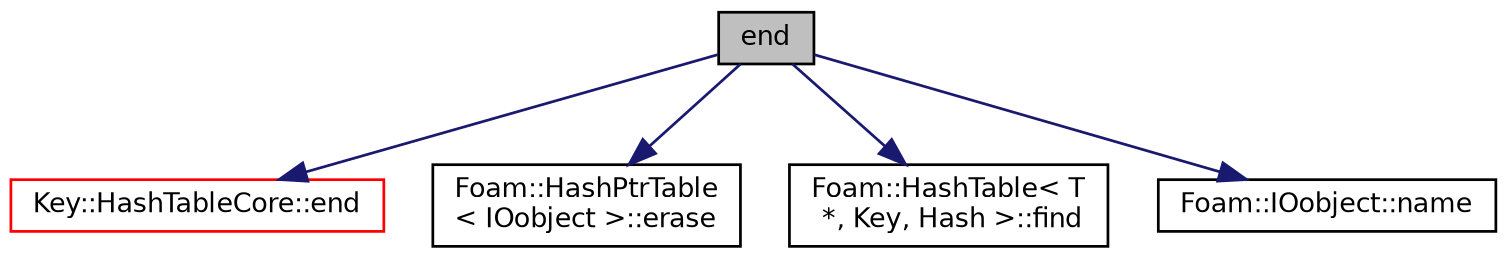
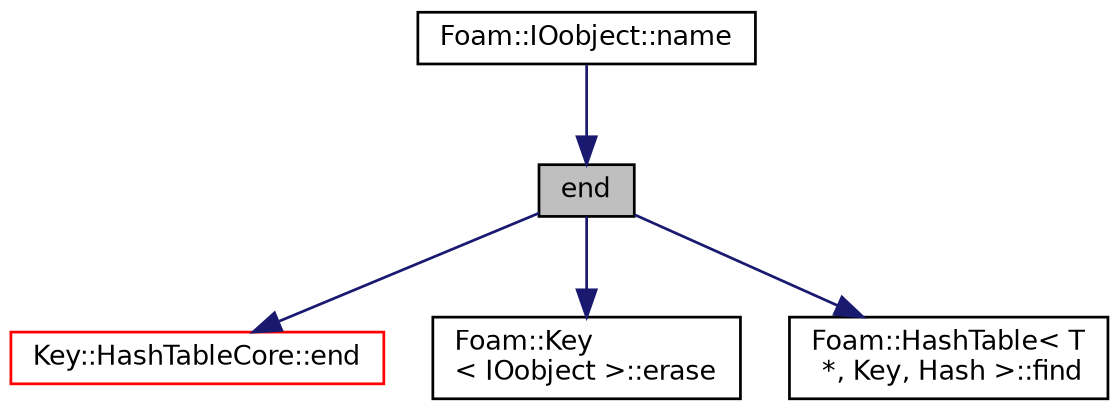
edge "end" -> "Foam::IOobject::name": reversed
node "Foam::HashPtrTable < IOobject >::erase": label "Foam::HashPtrTable < IOobject >::erase" -> "Foam::Key < IOobject >::erase"
